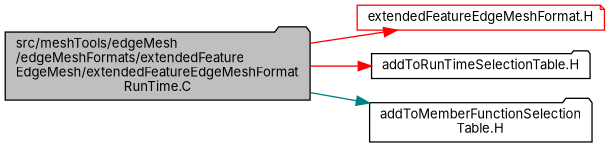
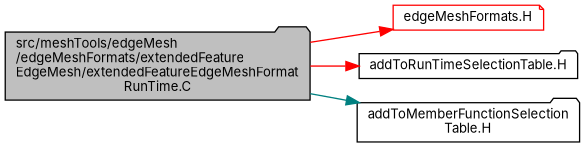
node "extendedFeatureEdgeMeshFormat.H": label "extendedFeatureEdgeMeshFormat.H" -> "edgeMeshFormats.H"
